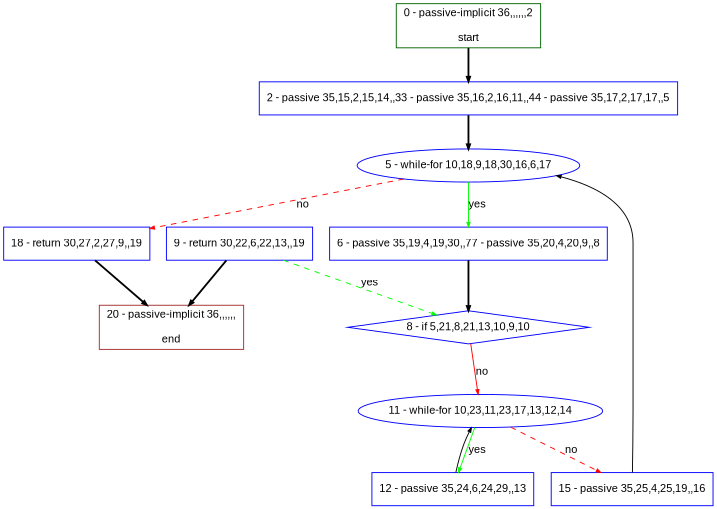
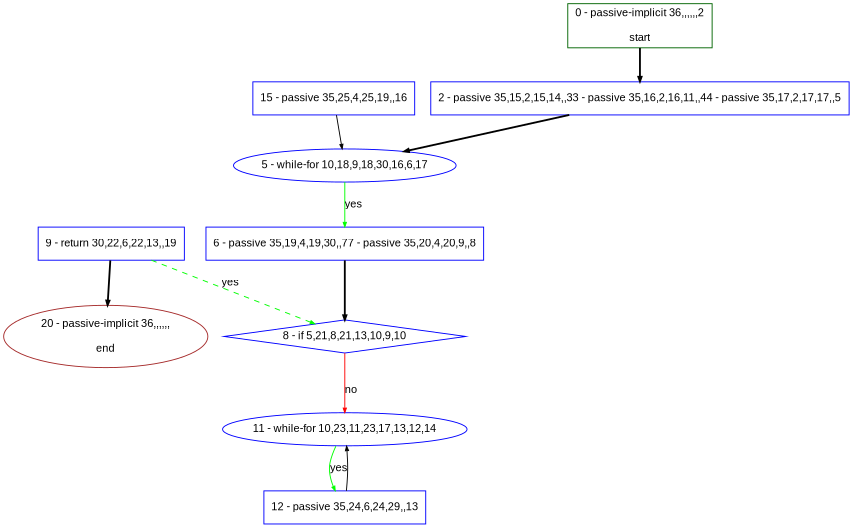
node "18 - return 30,27,2,27,9,,19": removed
node "20 - passive-implicit 36,,,,,, end": shape box -> ellipse
edge "11 - while-for 10,23,11,23,17,13,12,14" -> "15 - passive 35,25,4,25,19,,16": removed, label "no"
